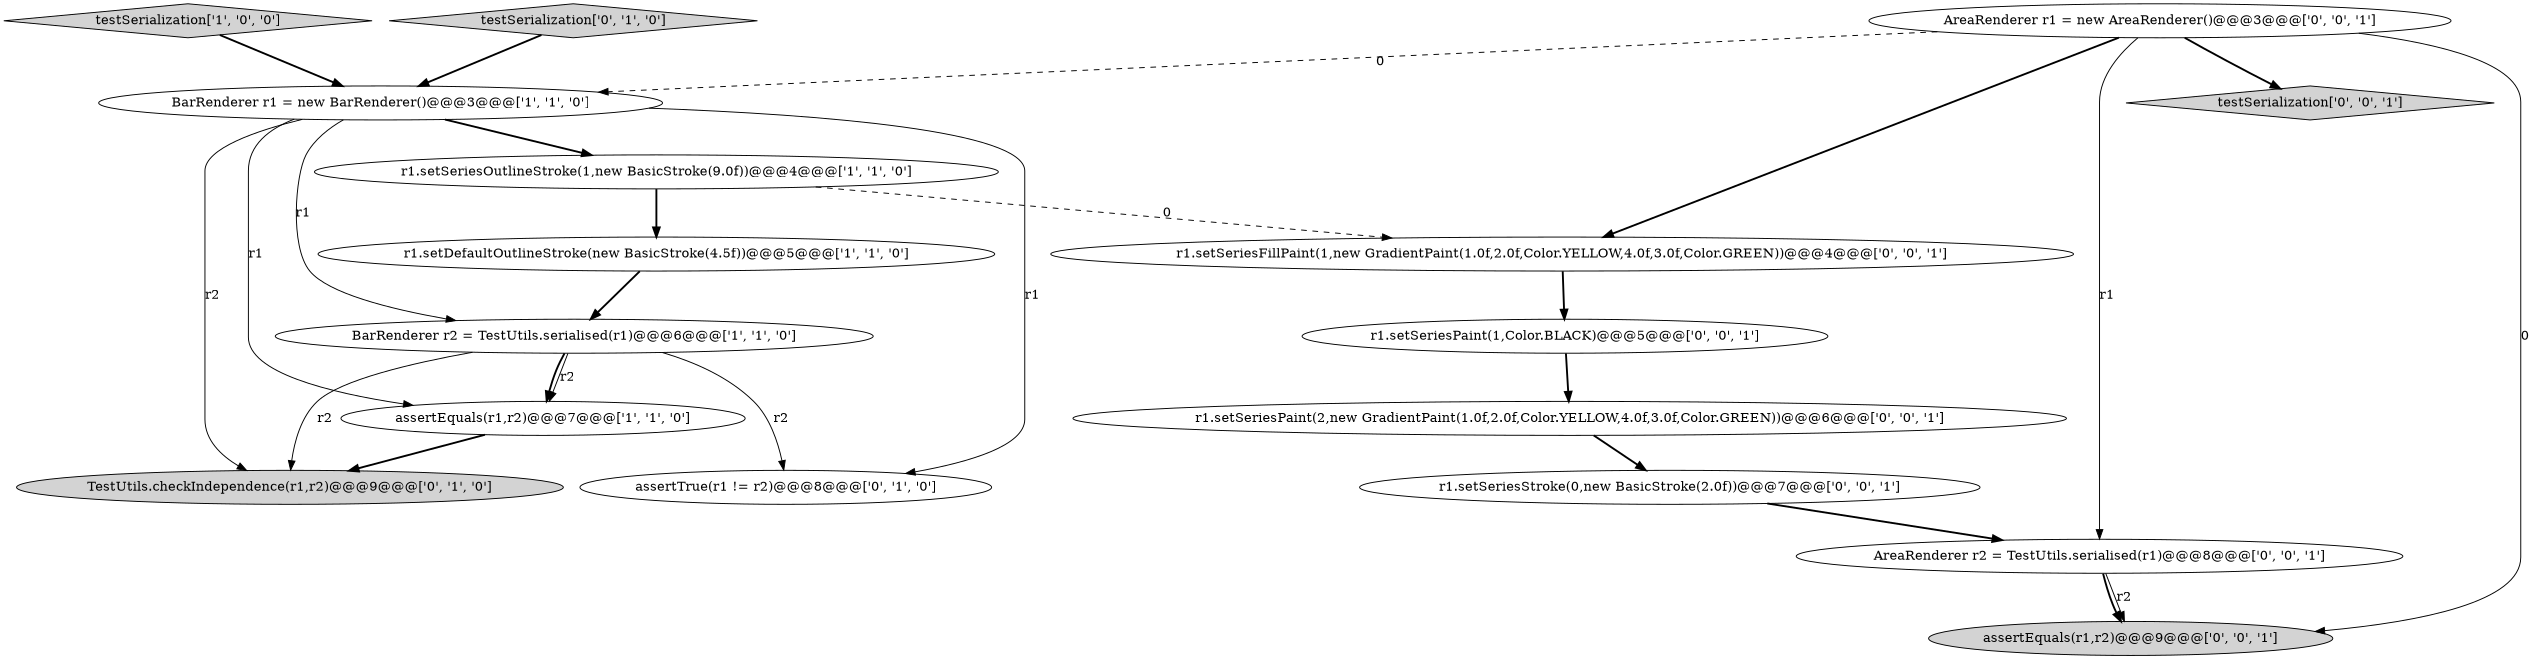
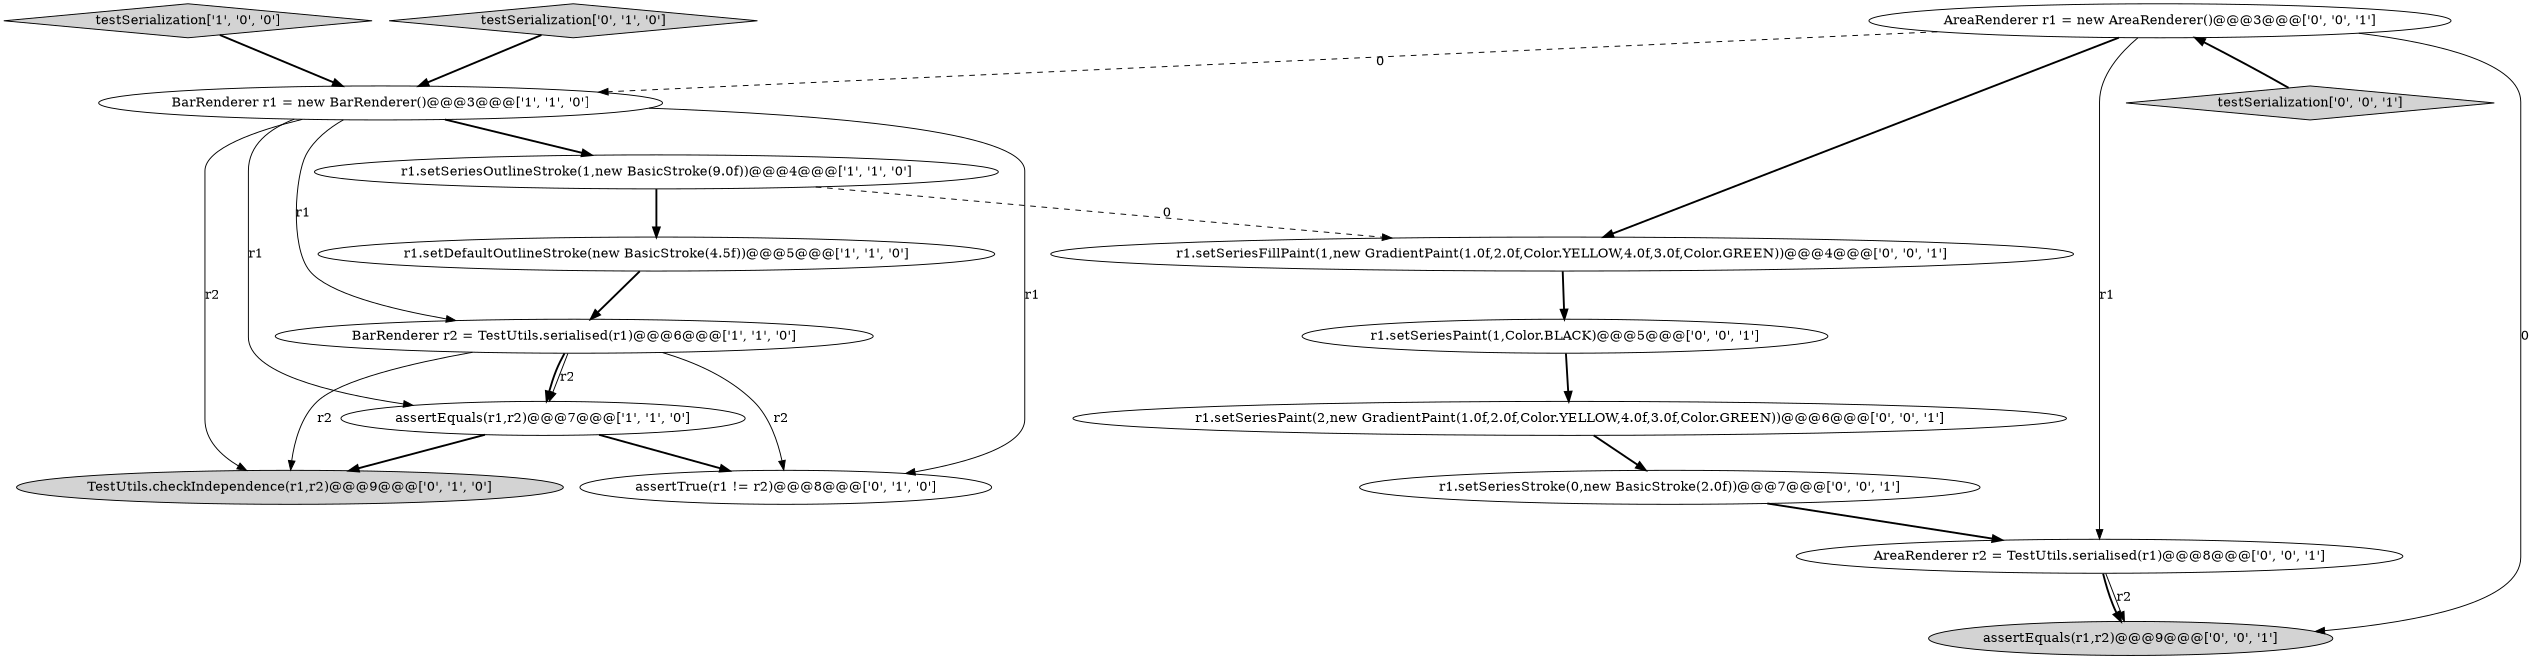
edge "AreaRenderer r1 = new AreaRenderer()@@@3@@@['0', '0', '1']" -> "testSerialization['0', '0', '1']": reversed
edge "assertEquals(r1,r2)@@@7@@@['1', '1', '0']" -> "assertTrue(r1 != r2)@@@8@@@['0', '1', '0']": added
